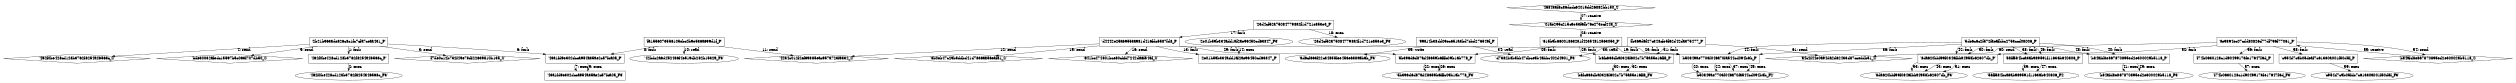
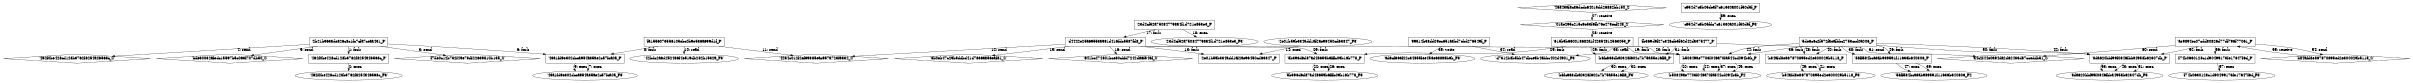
edge "'ae9894ec07cdd80826d77df796f77061_P'" -> "'c954d7c9b05deaf7c61330a001f50d5f_P'": removed, label "58: fork"
node "'d7382b8b5bb47dbce9b46bbc402d4901_F3'": label "'d7382b8b5bb47dbce9b46bbc402d4901_F3'" -> "'d7312b8b5bb47dbce9b46bbc402d4901_F3'"
node "'43a1fd9e302dcca954a35ae2c57fca05_F3'": shape box -> ellipse
